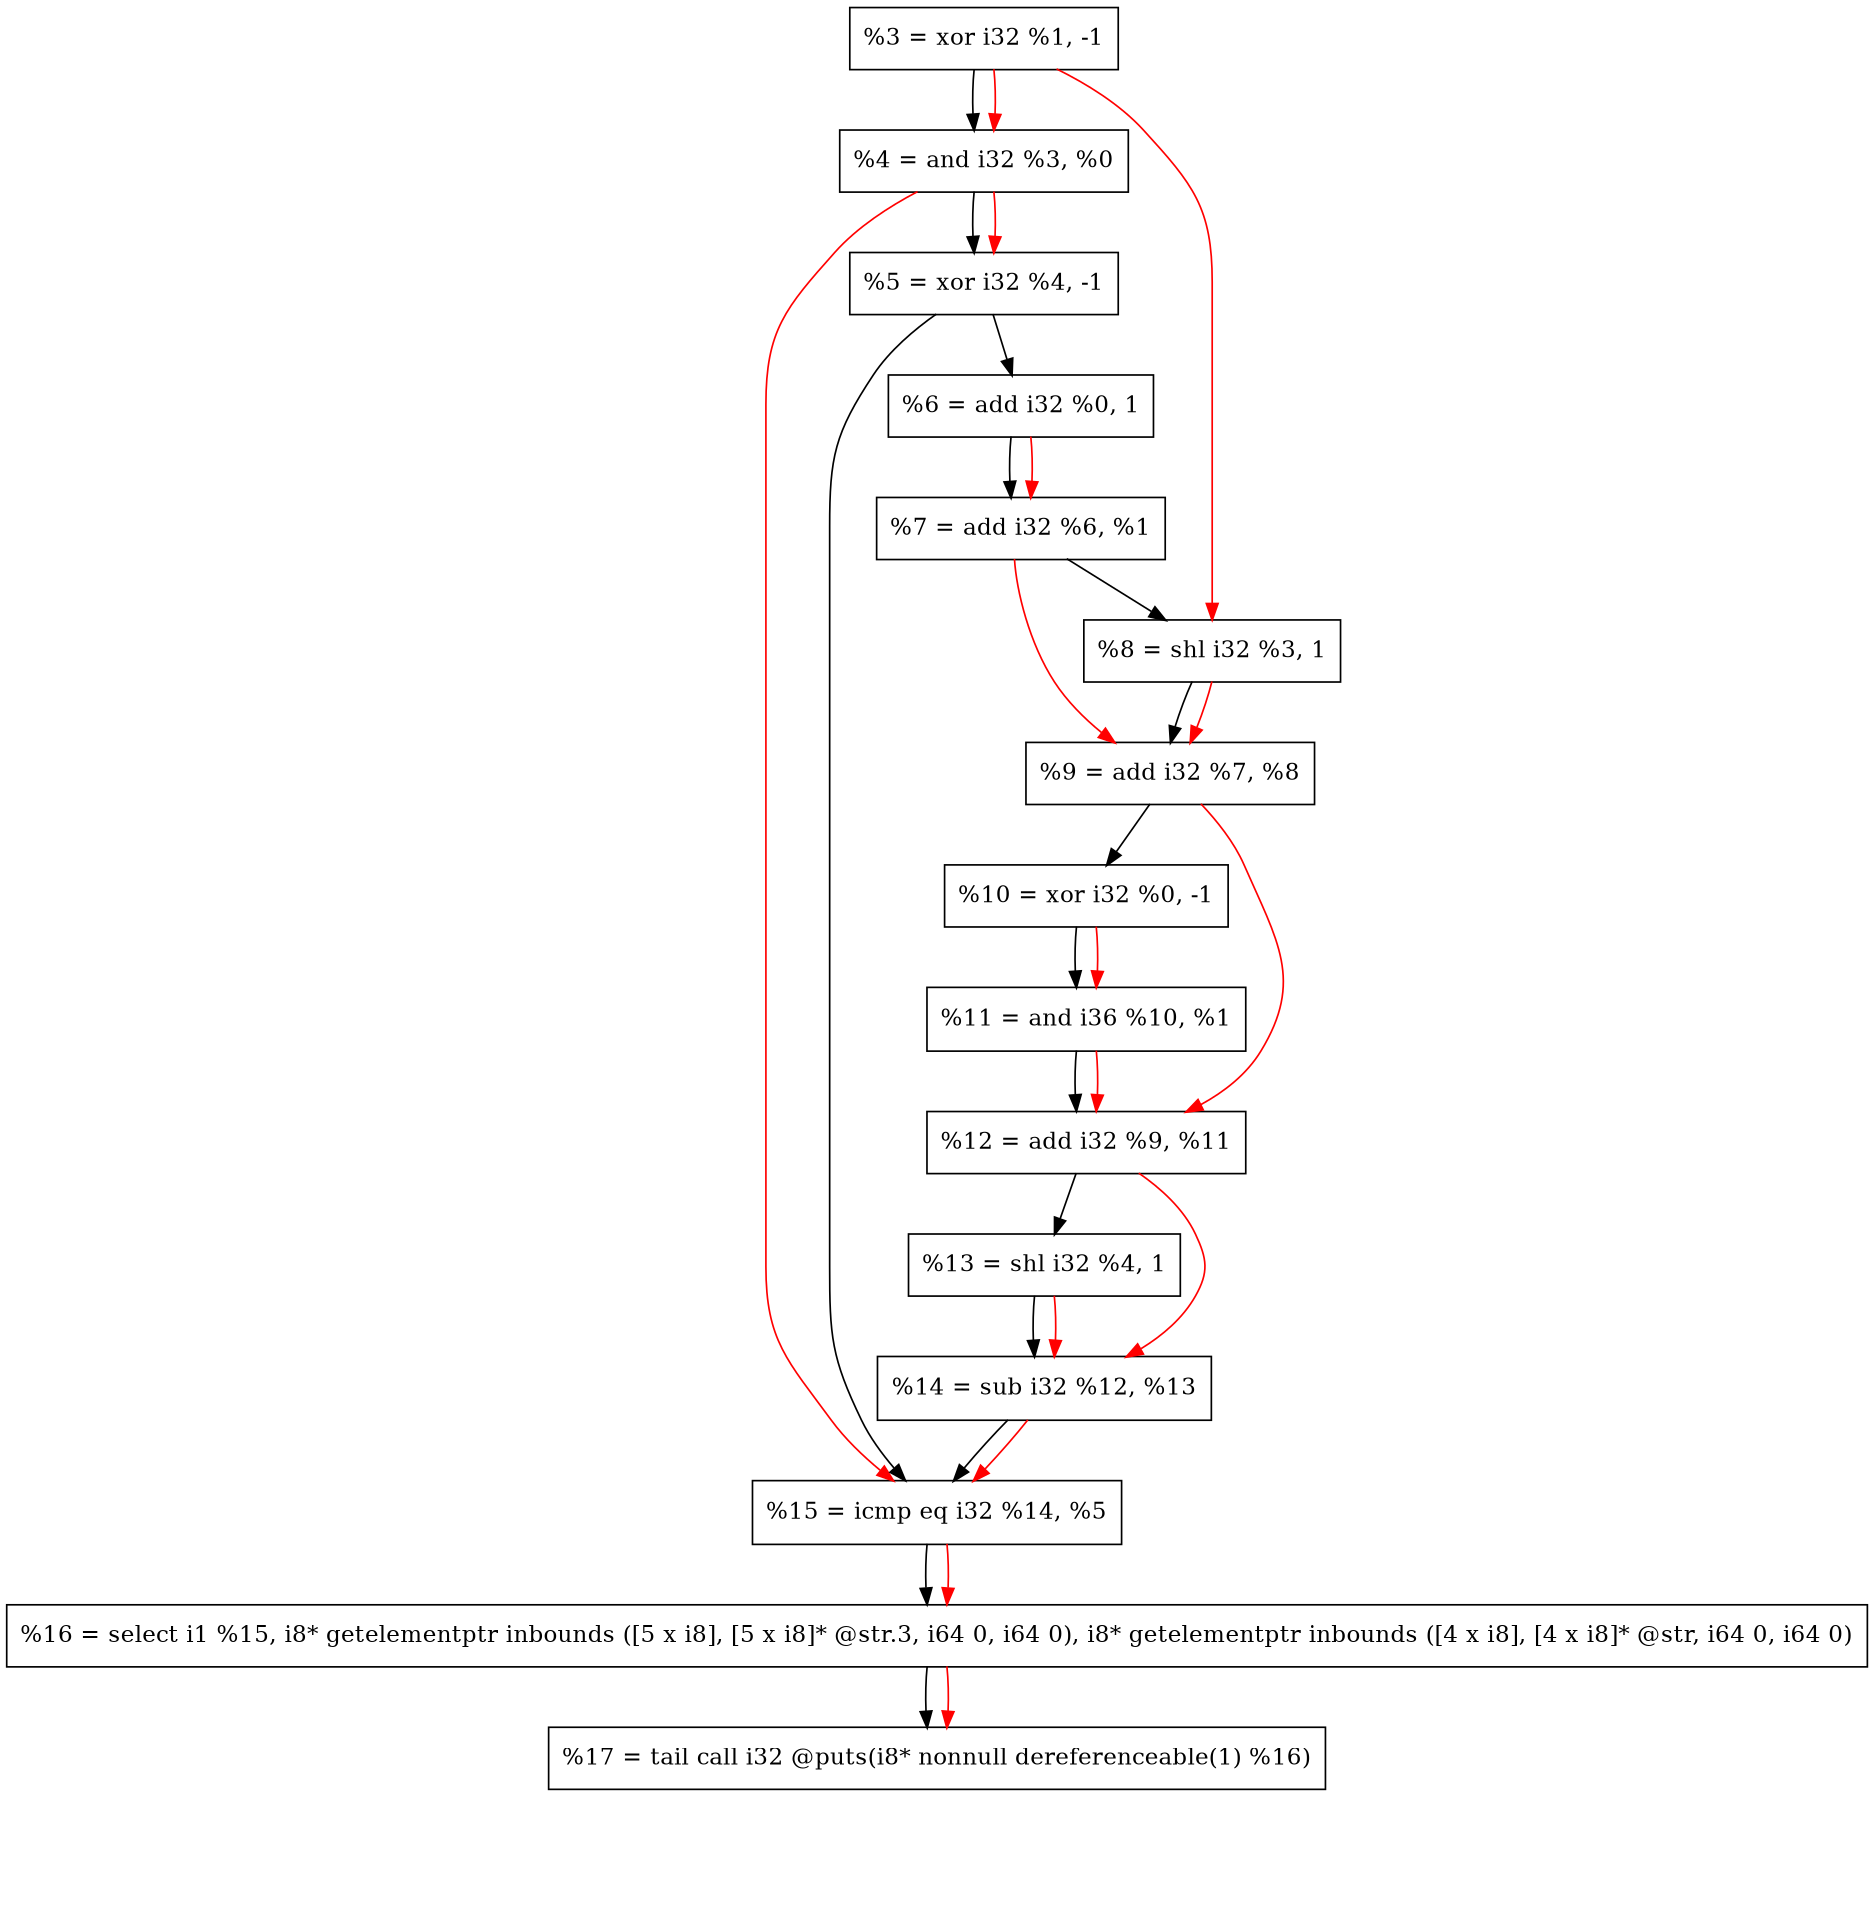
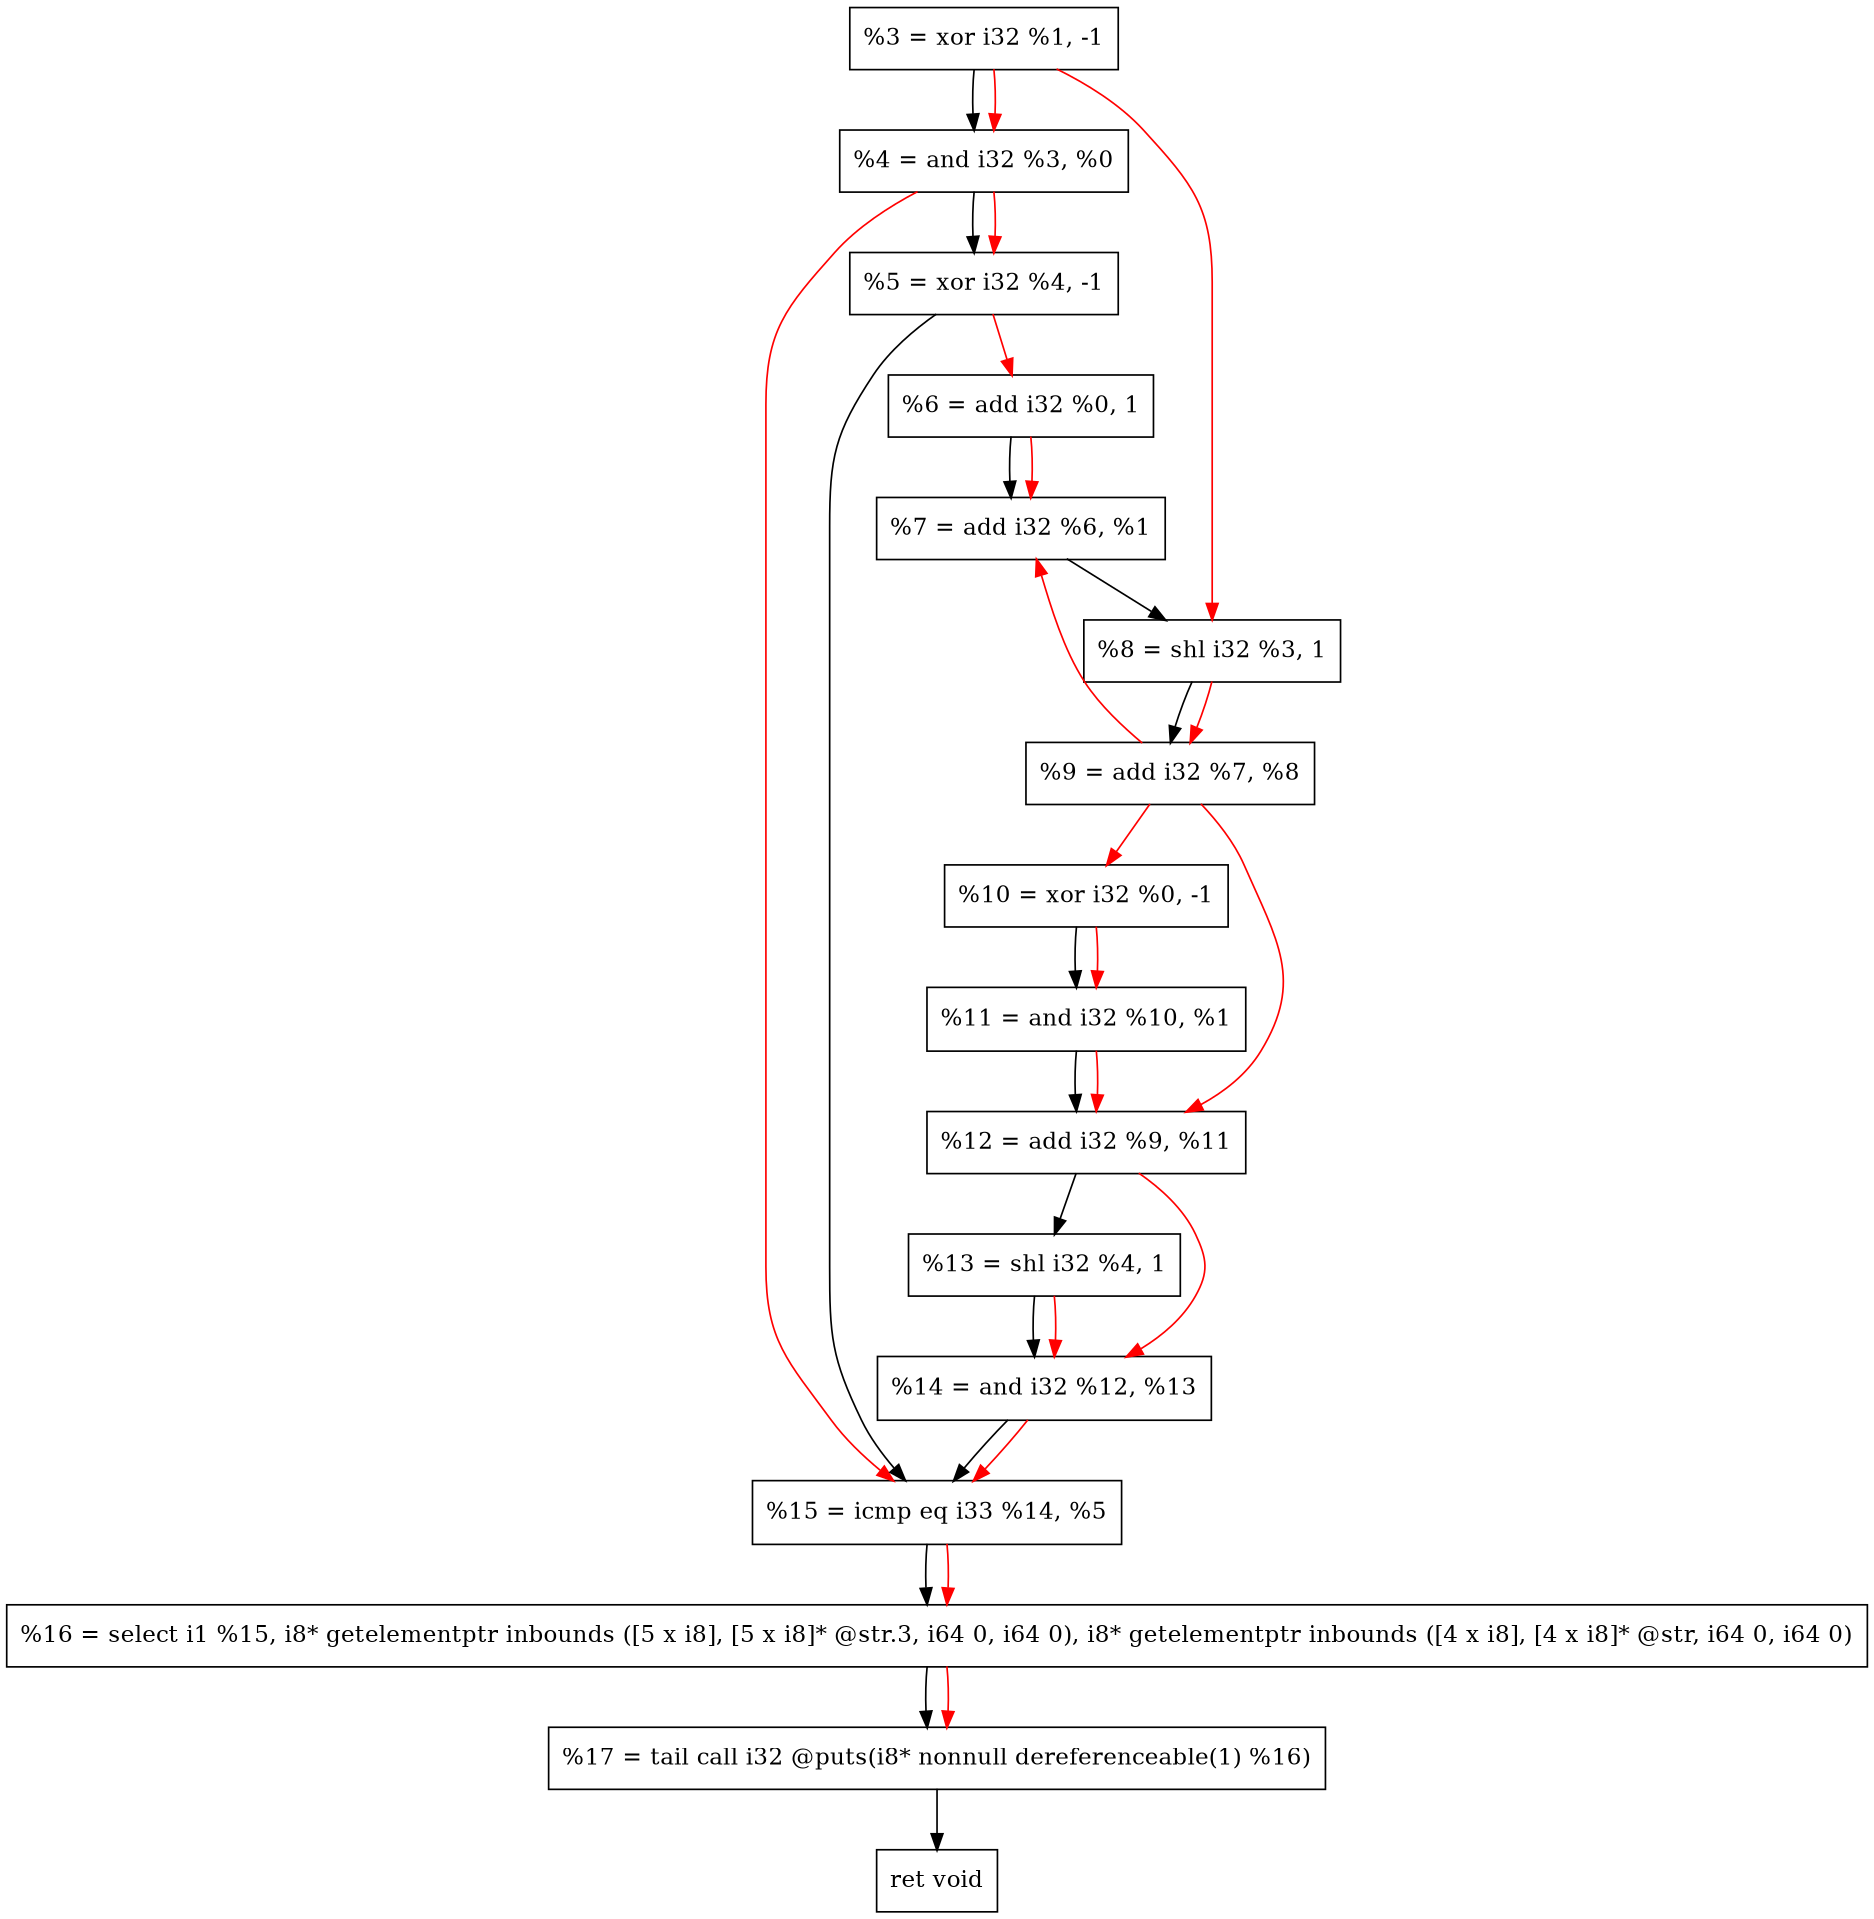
edge "%5 = xor i32 %4, -1" -> "%6 = add i32 %0, 1": color black -> red
edge "%7 = add i32 %6, %1" -> "%9 = add i32 %7, %8": reversed
edge "%9 = add i32 %7, %8" -> "%10 = xor i32 %0, -1": color black -> red
node "%11 = and i36 %10, %1": label "%11 = and i36 %10, %1" -> "%11 = and i32 %10, %1"
node "%14 = sub i32 %12, %13": label "%14 = sub i32 %12, %13" -> "%14 = and i32 %12, %13"
node "%15 = icmp eq i32 %14, %5": label "%15 = icmp eq i32 %14, %5" -> "%15 = icmp eq i33 %14, %5"
node "ret void": added
